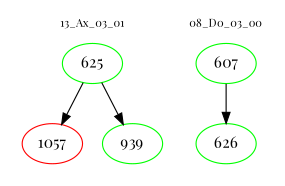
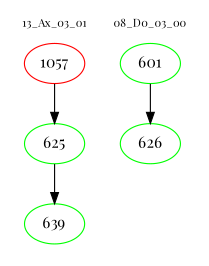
node "607": label "607" -> "601"
edge "625" -> "1057": reversed
node "939": label "939" -> "639"
